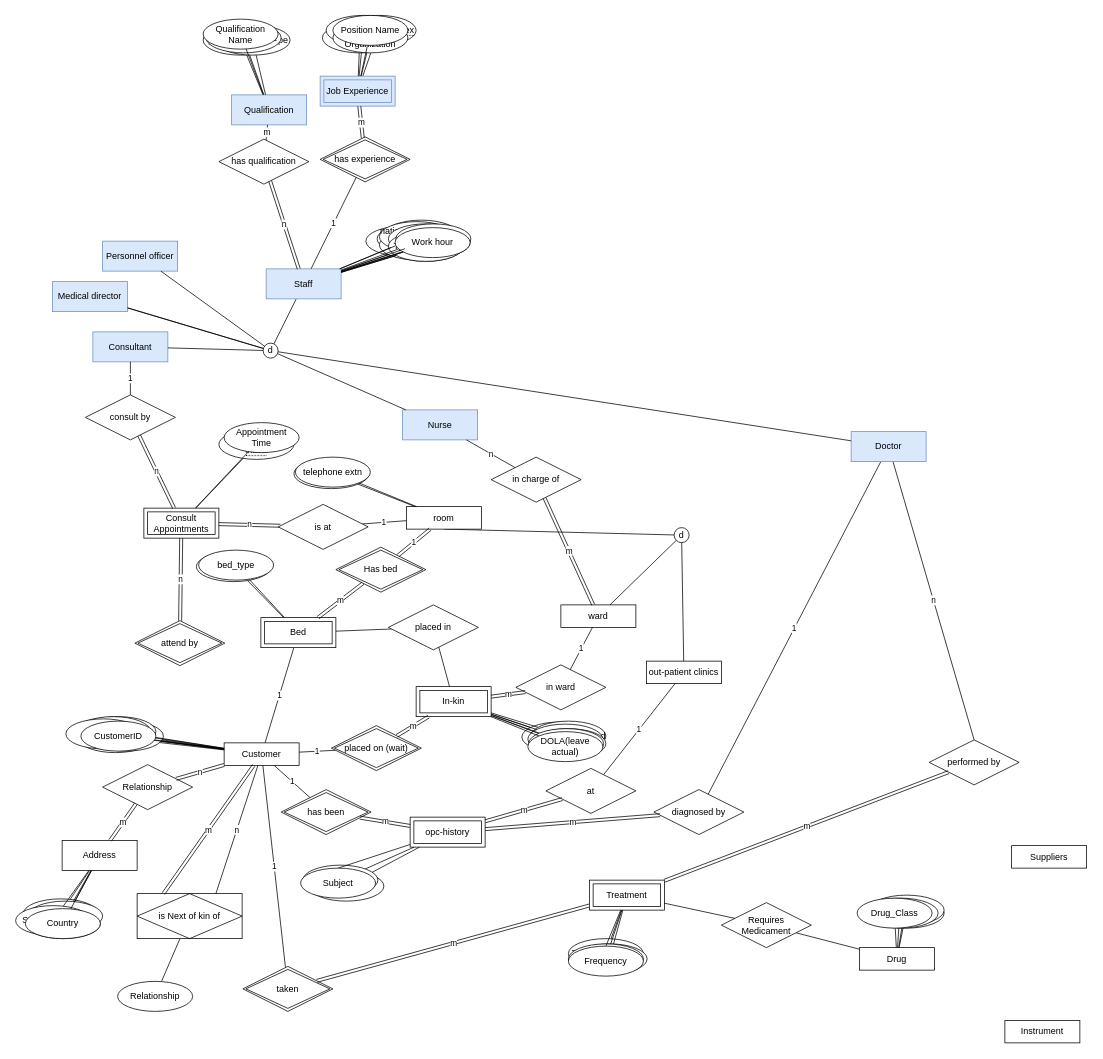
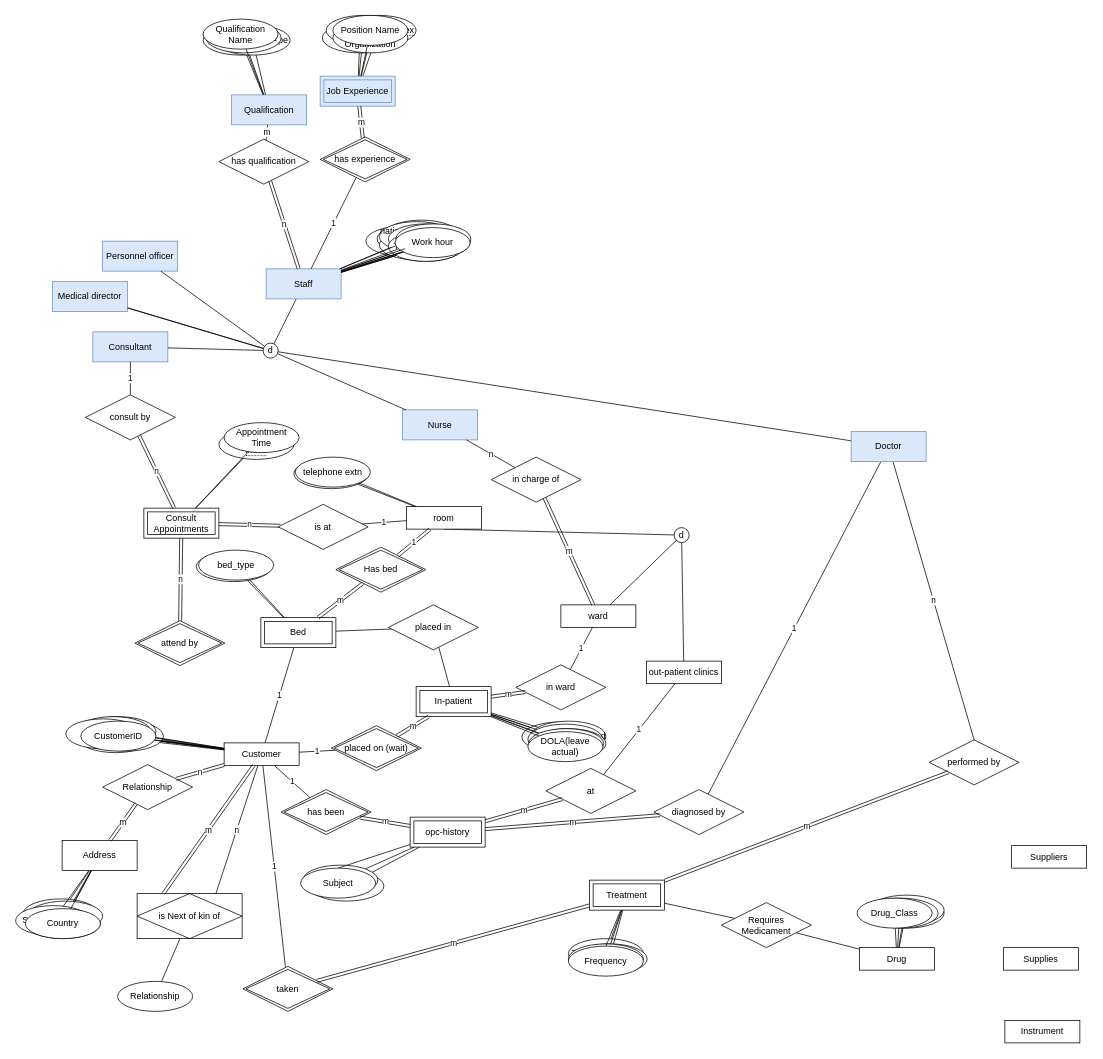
node "In-kin": label "In-kin" -> "In-patient"
node "Supplies": added
